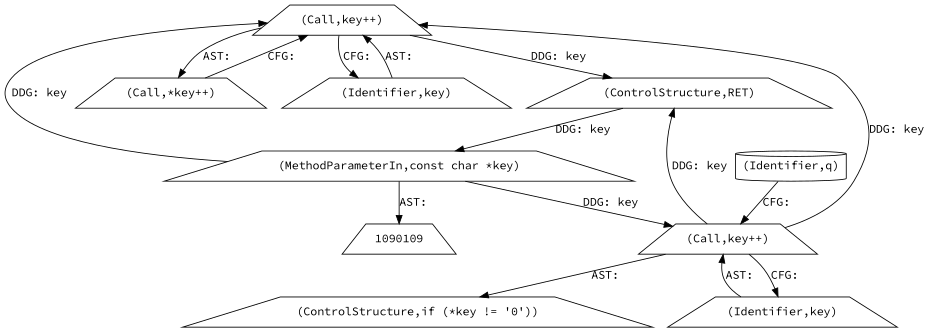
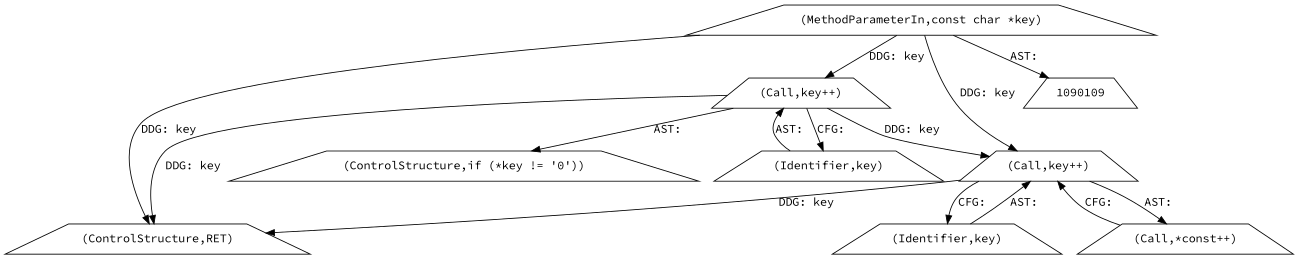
node "(Call,*key++)": label "(Call,*key++)" -> "(Call,*const++)"
edge "(ControlStructure,RET)" -> "(MethodParameterIn,const char *key)": reversed
node "(Identifier,q)": removed
